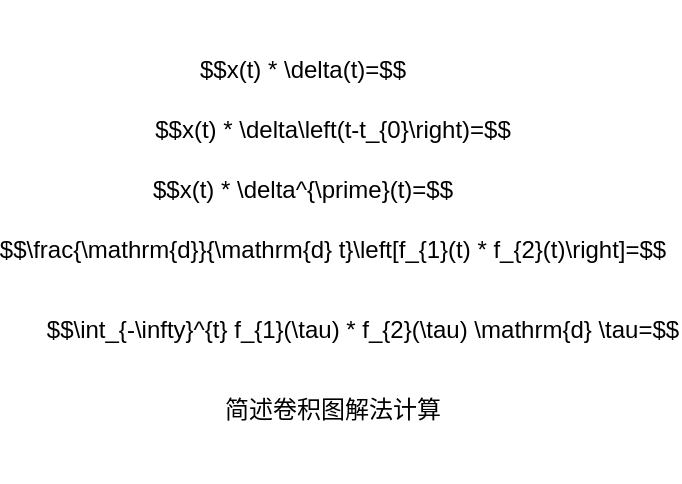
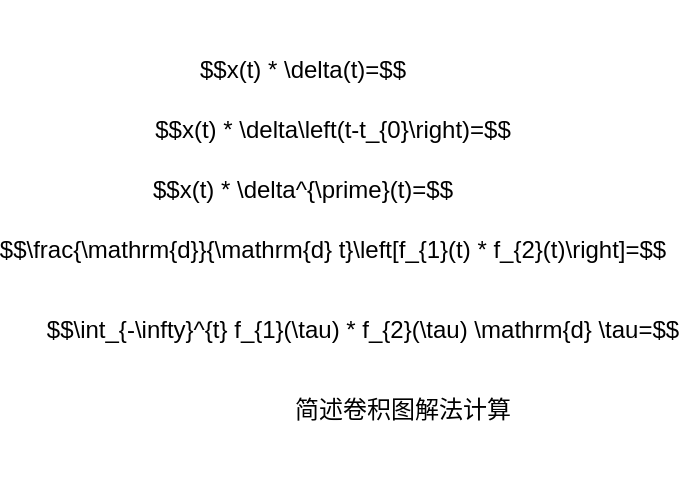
node "简述卷积图解法计算": moved (333, 411) -> (403, 411)
